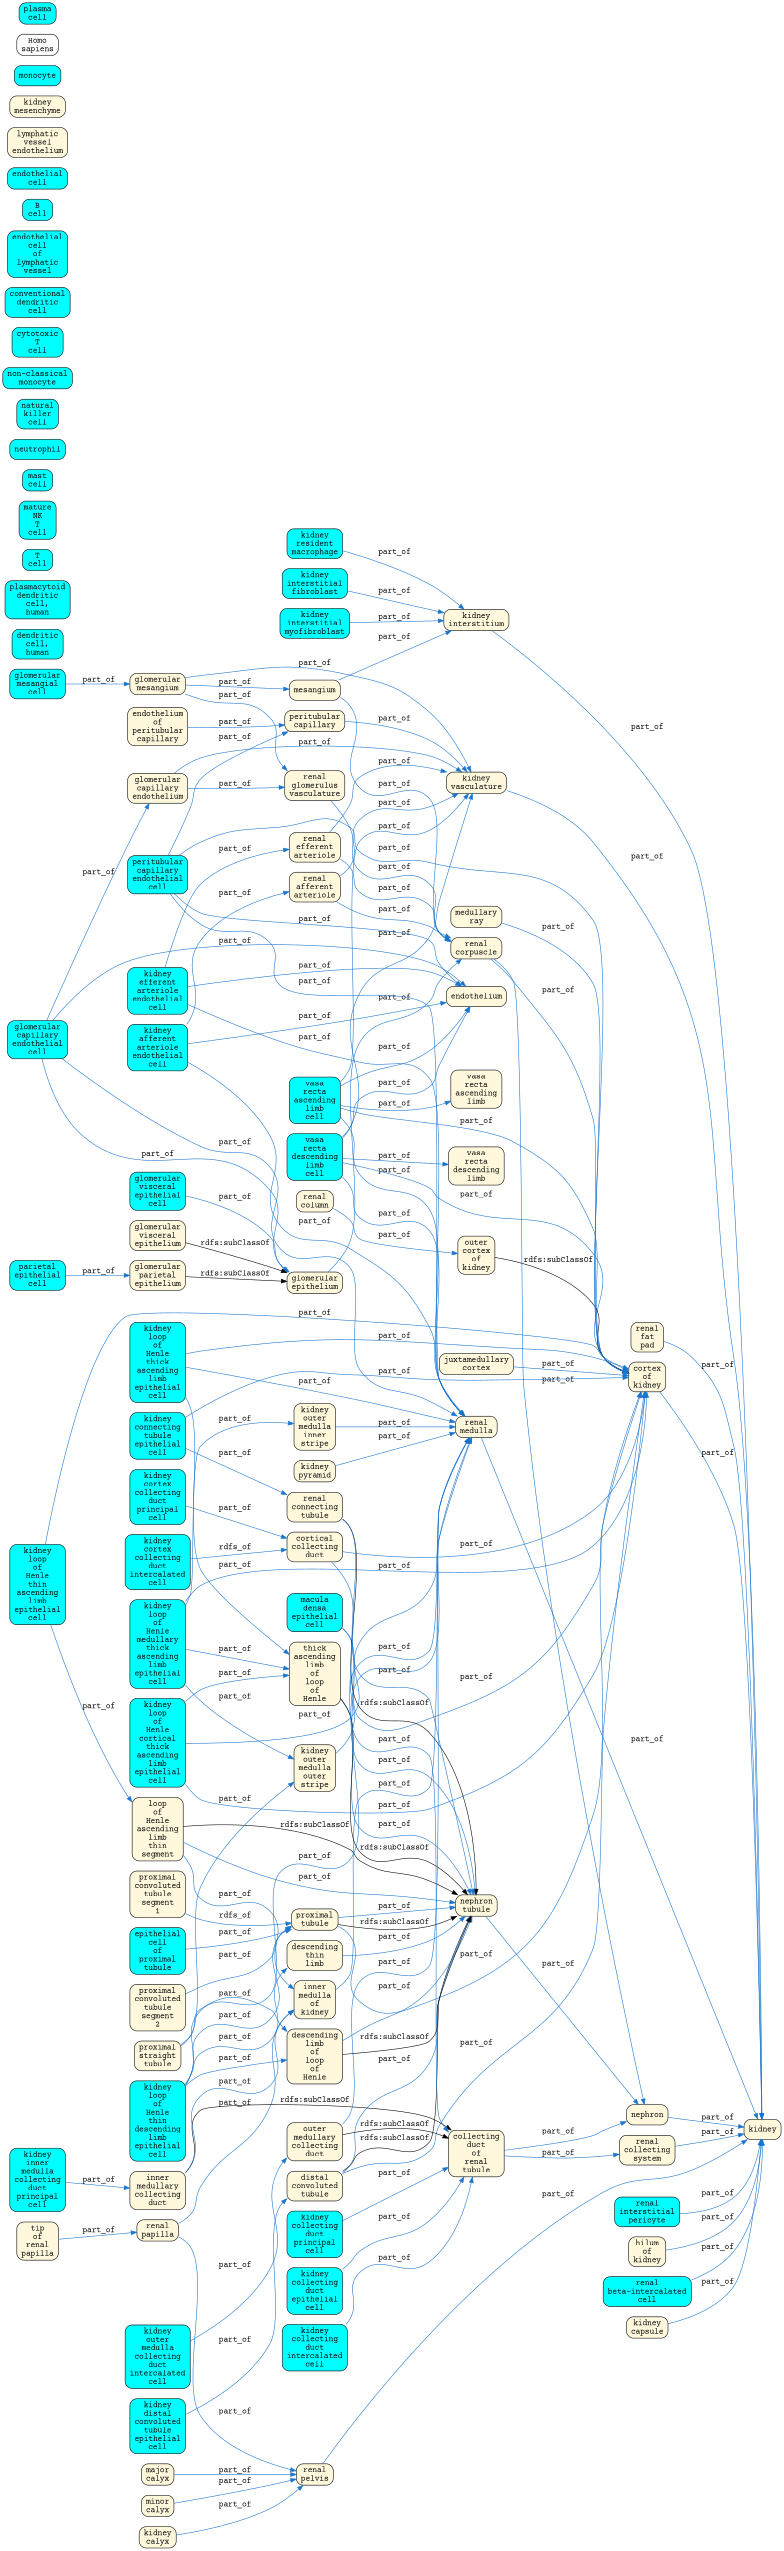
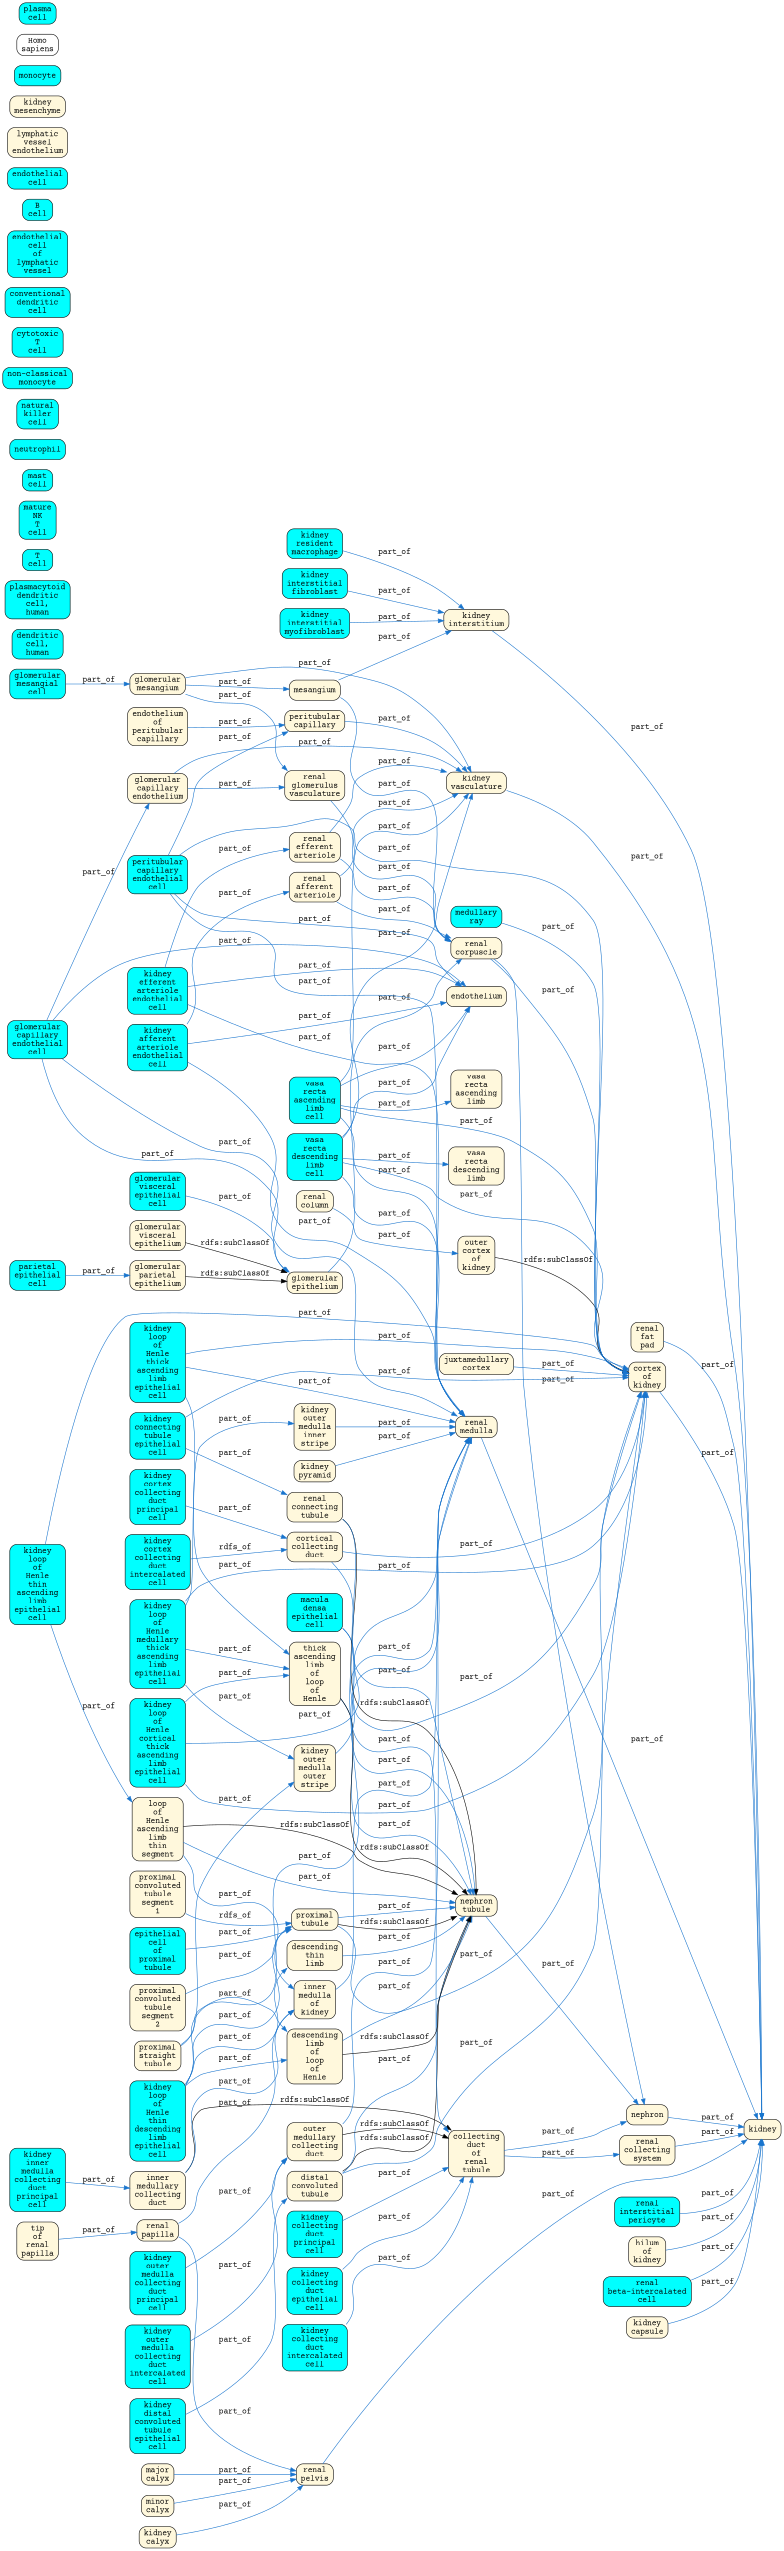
node "medullary ray": fillcolor cornsilk -> cyan
node "kidney outer medulla collecting duct principal cell": added
